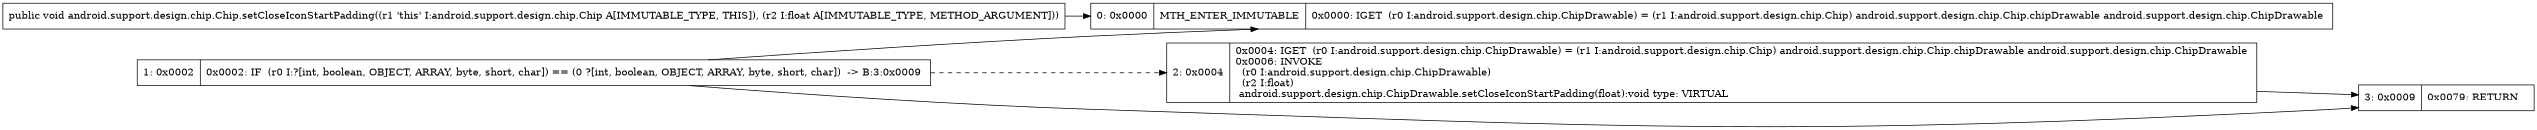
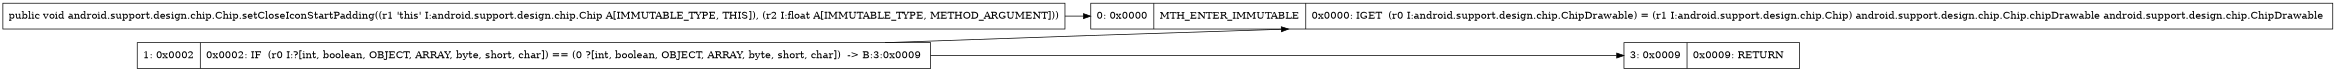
node "2: 0x0004": removed
node "3: 0x0009": text "0x0079: RETURN" -> "0x0009: RETURN"
